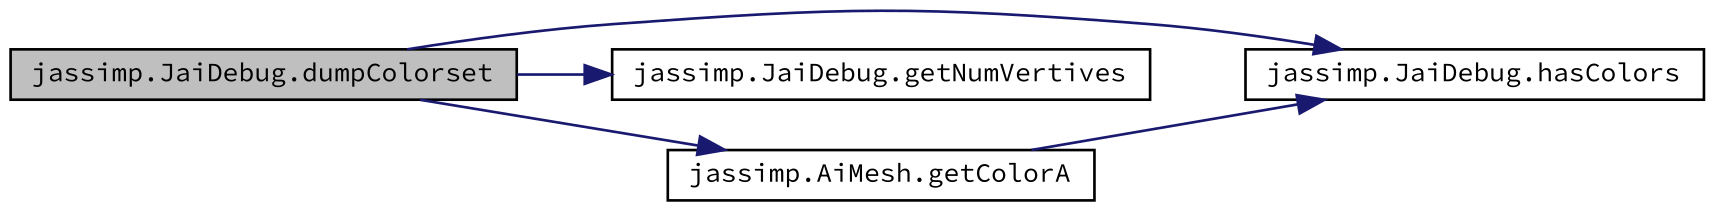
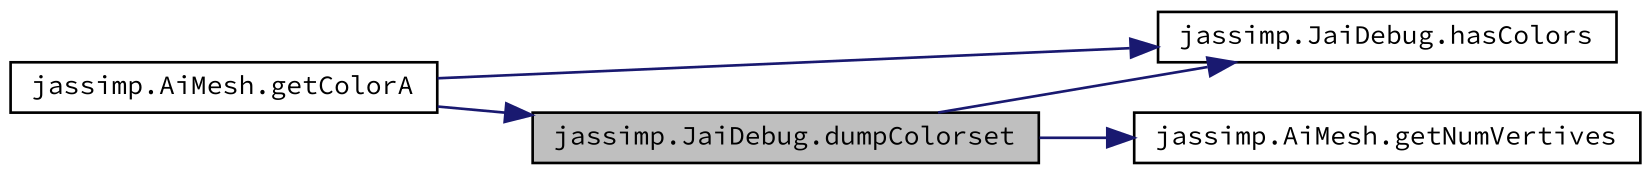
node "jassimp.JaiDebug.getNumVertives": label "jassimp.JaiDebug.getNumVertives" -> "jassimp.AiMesh.getNumVertives"
edge "jassimp.JaiDebug.dumpColorset" -> "jassimp.AiMesh.getColorA": reversed
